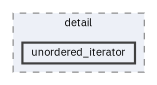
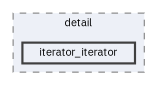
node "unordered_iterator": label "unordered_iterator" -> "iterator_iterator"
